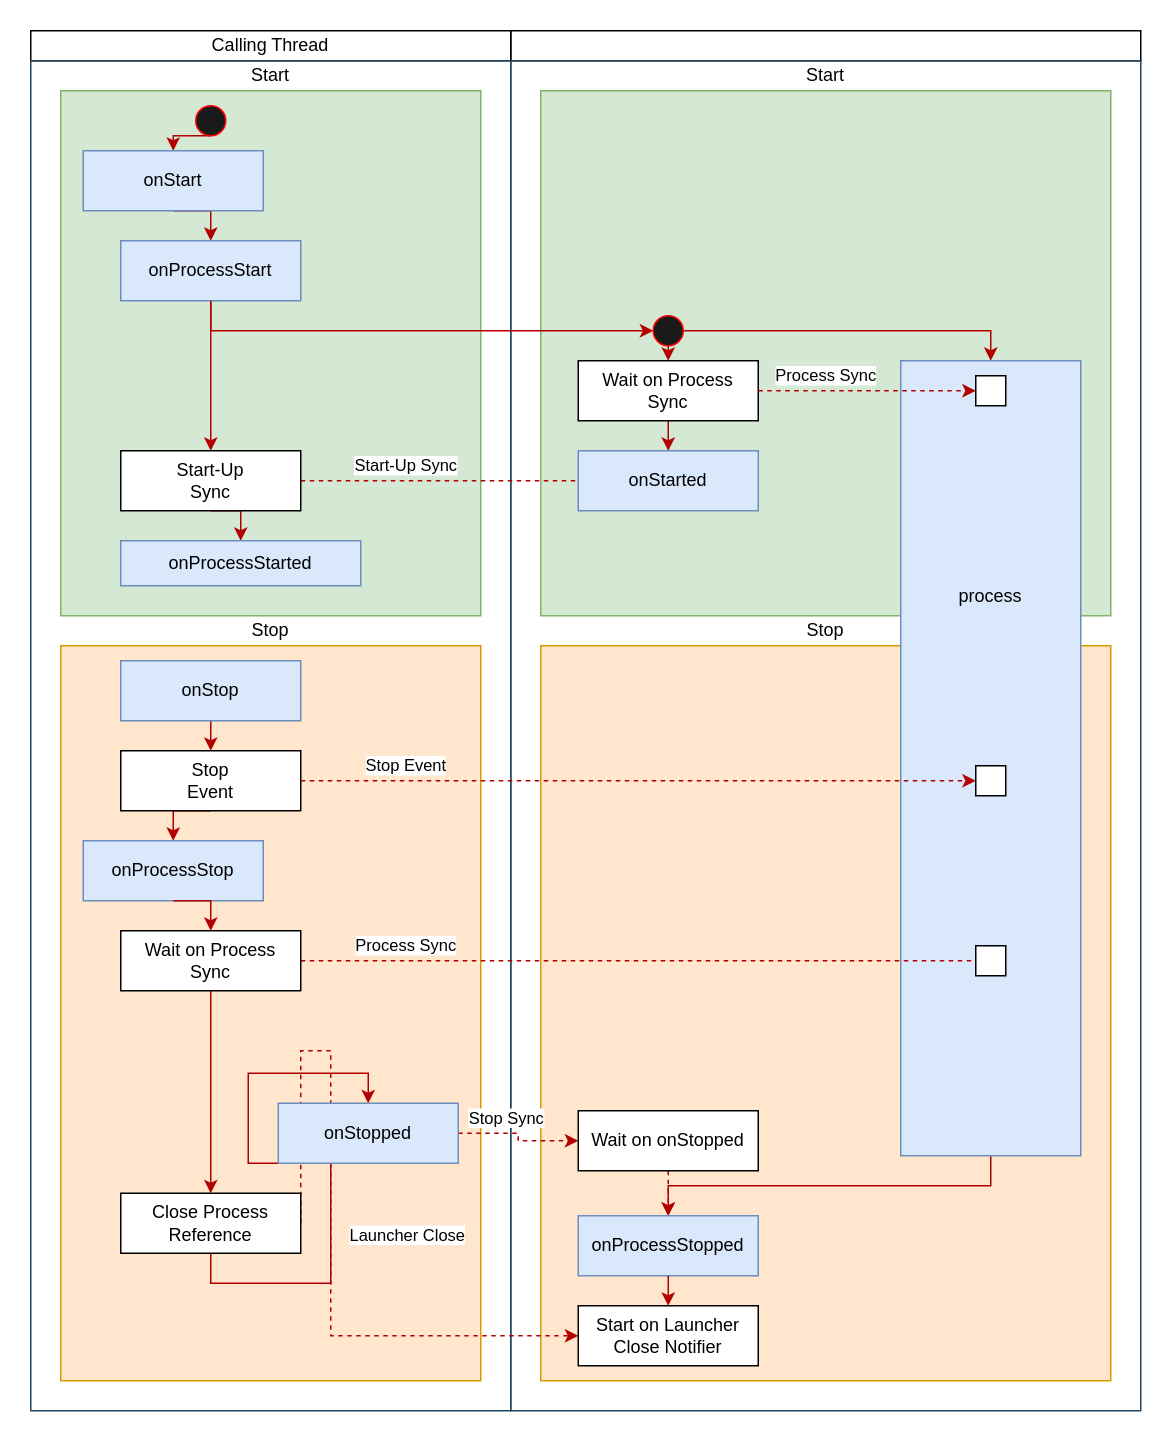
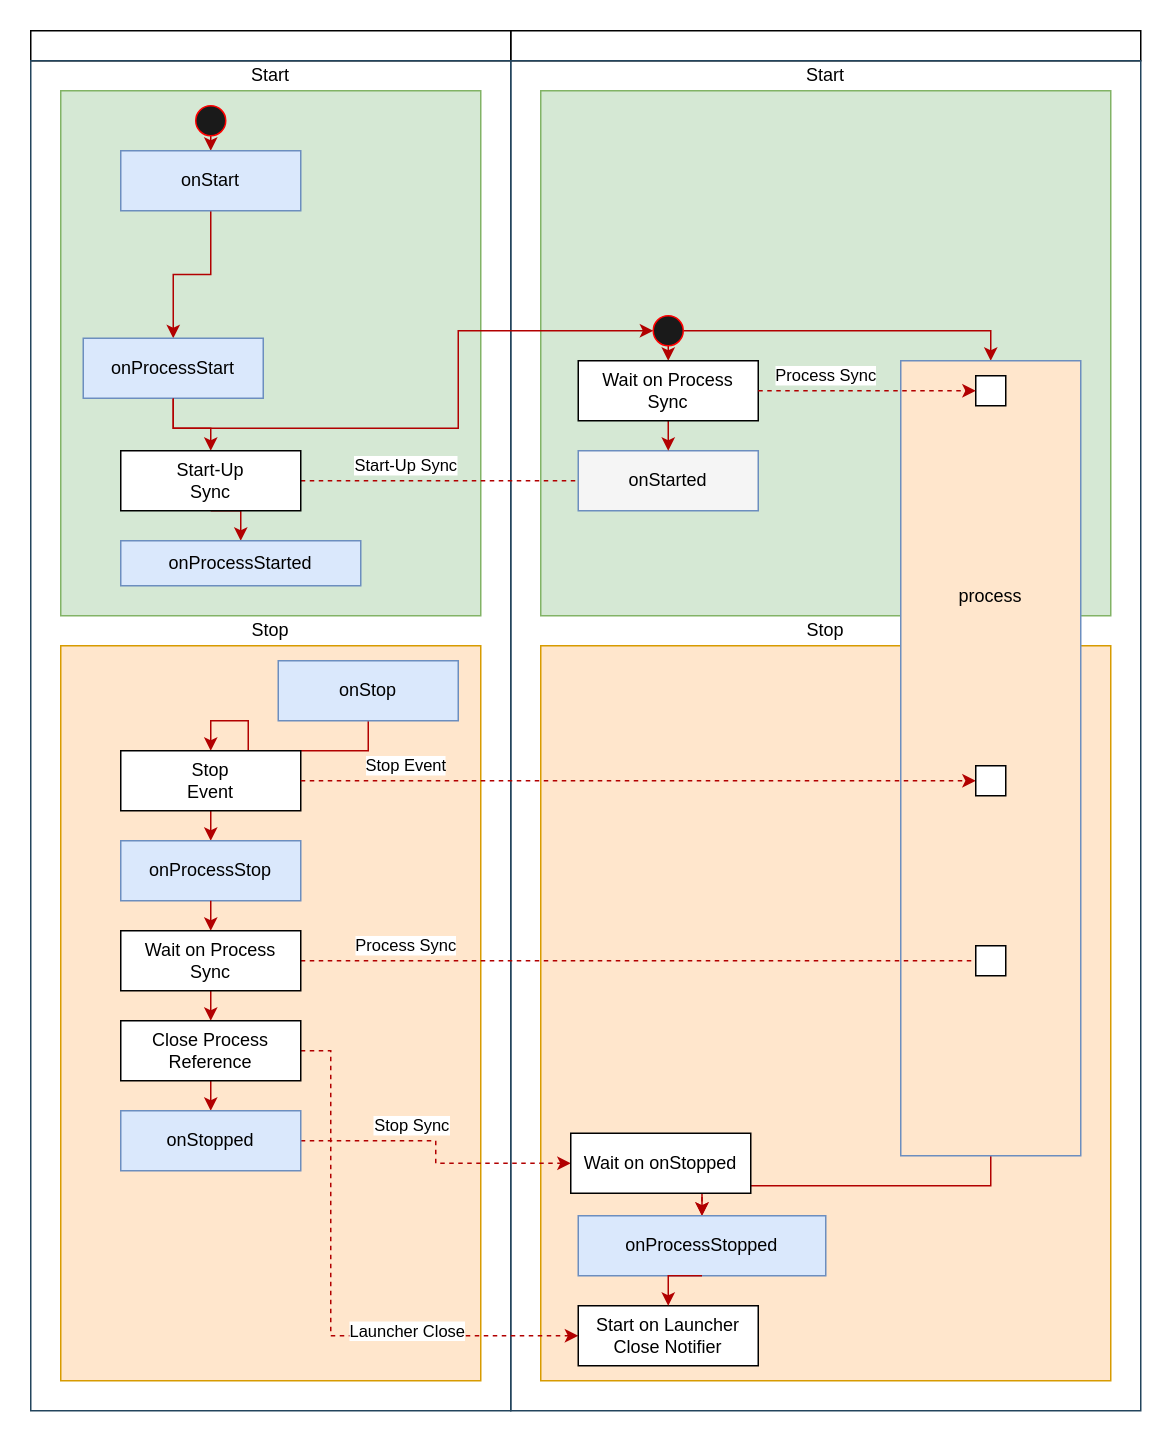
node "Calling Thread": removed
node "onStart": moved (173, 181) -> (211, 181)
node "onProcessStart": moved (211, 271) -> (173, 368)
node "onStarted": fillcolor #dae8fc -> #f5f5f5
node "onStop": moved (211, 691) -> (368, 691)
node "process": fillcolor #dae8fc -> #ffe6cc
node "onProcessStop": moved (173, 871) -> (211, 871)
node "onStopped": moved (368, 1133) -> (211, 1141)
node "Wait on onStopped": moved (668, 1141) -> (661, 1163)
node "Close Process Reference": moved (211, 1223) -> (211, 1051)
node "onProcessStopped": size 180x60 -> 248x60
